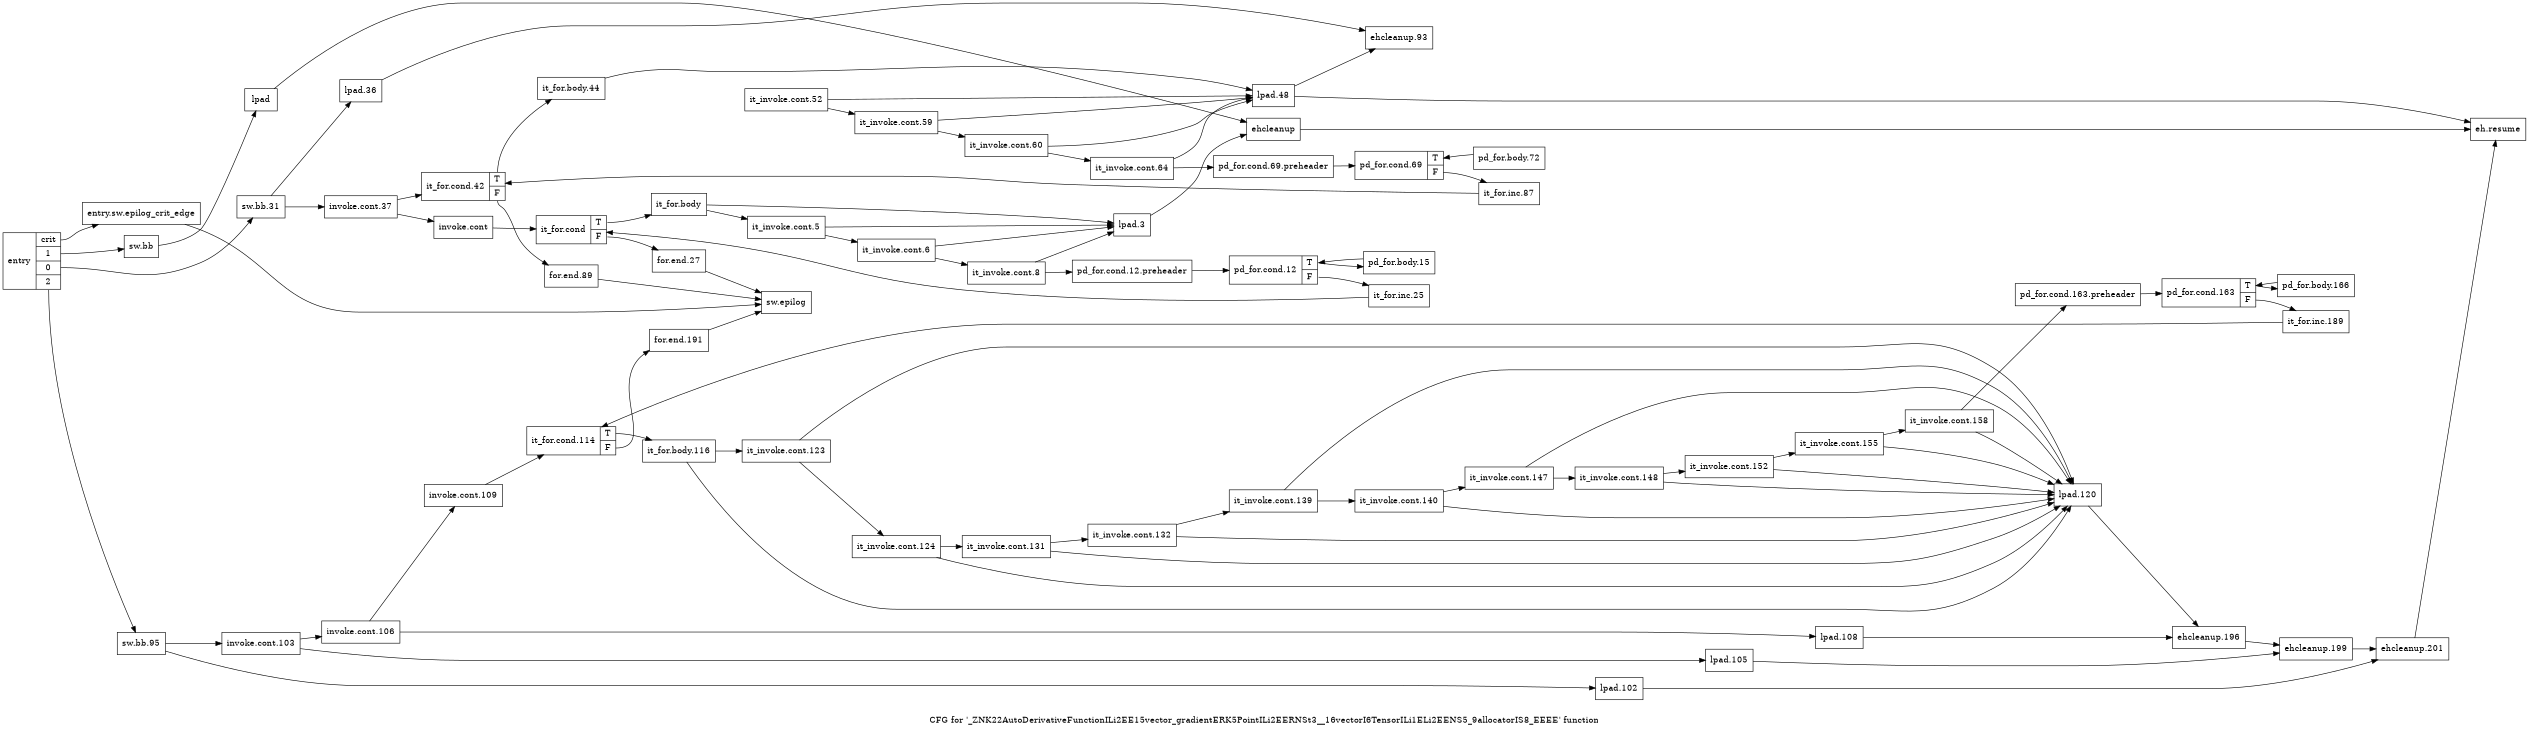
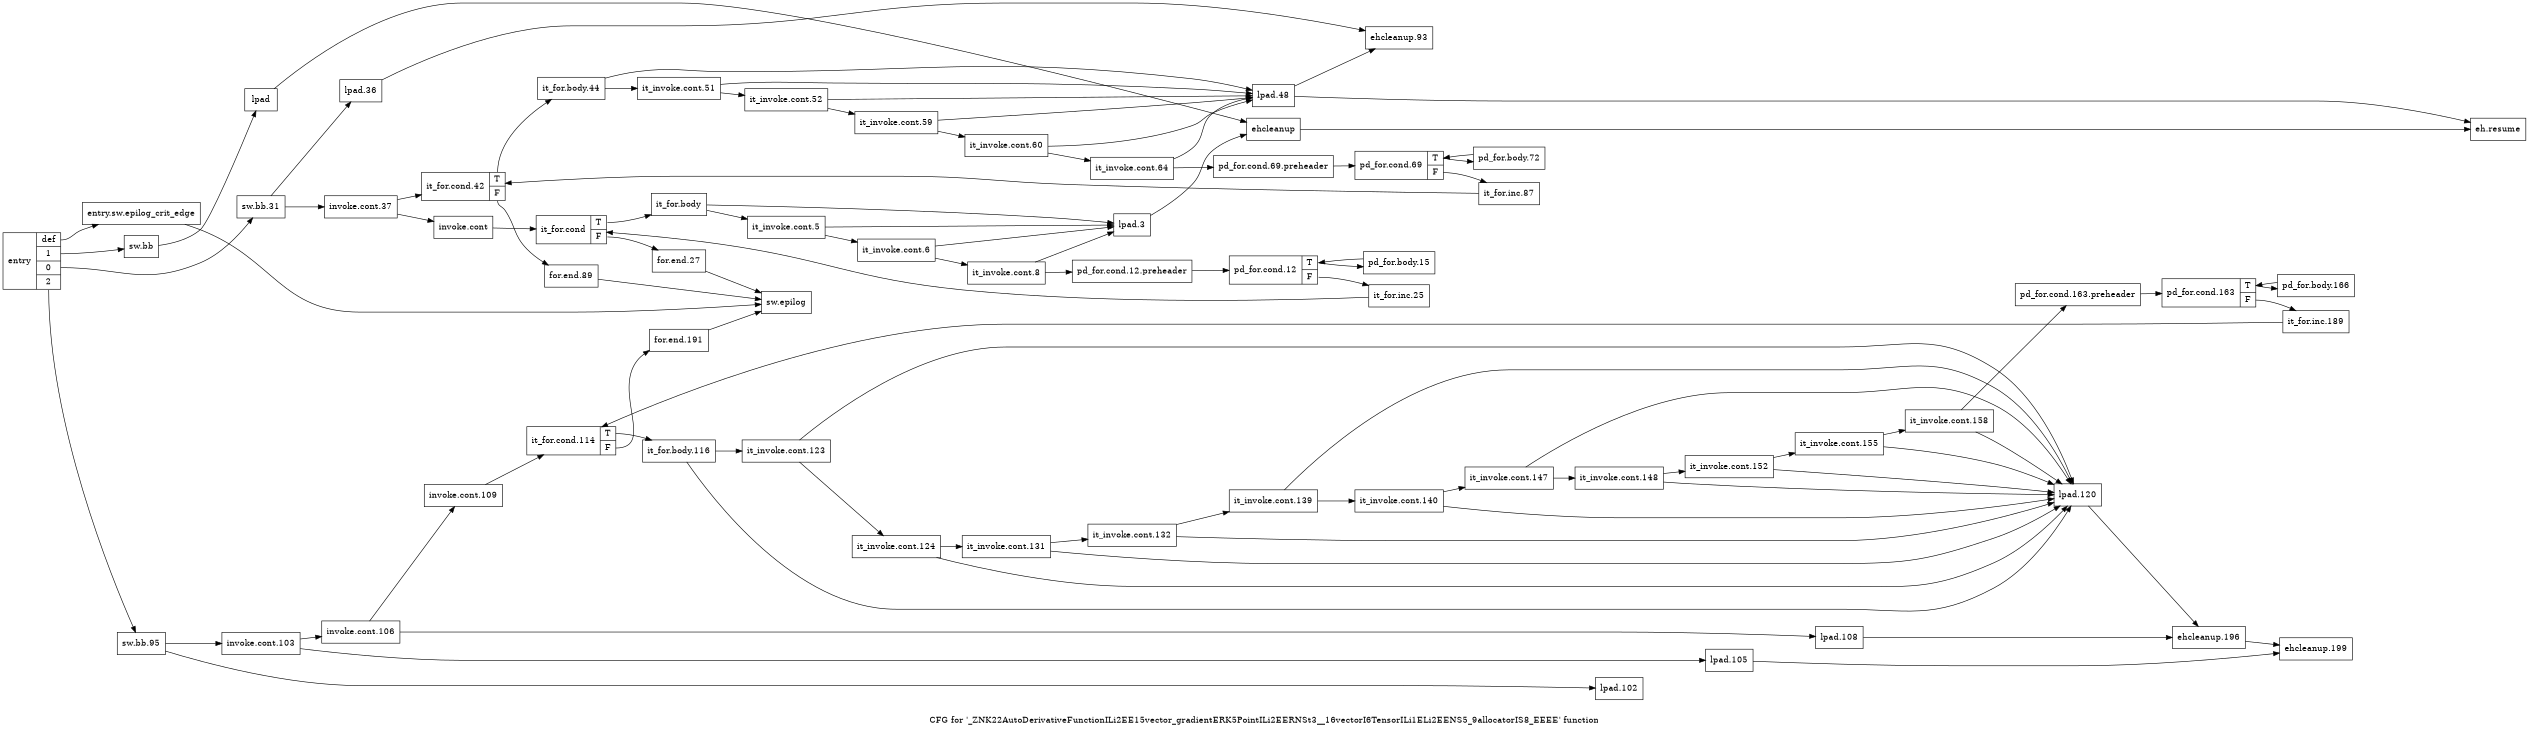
node "it_invoke.cont.51": added
edge "pd_for.cond.69" -> "pd_for.body.72": added
node "entry": text "crit" -> "def"
node "ehcleanup.201": removed
